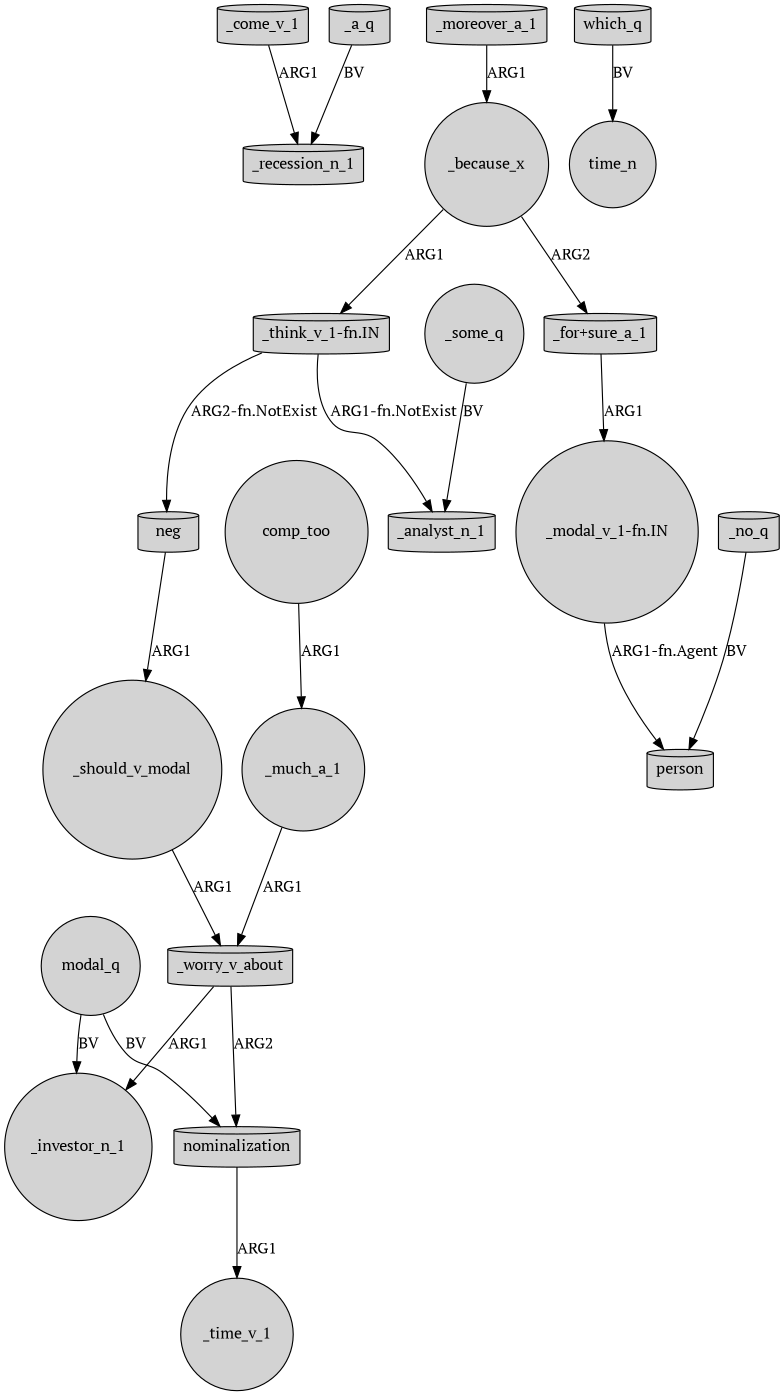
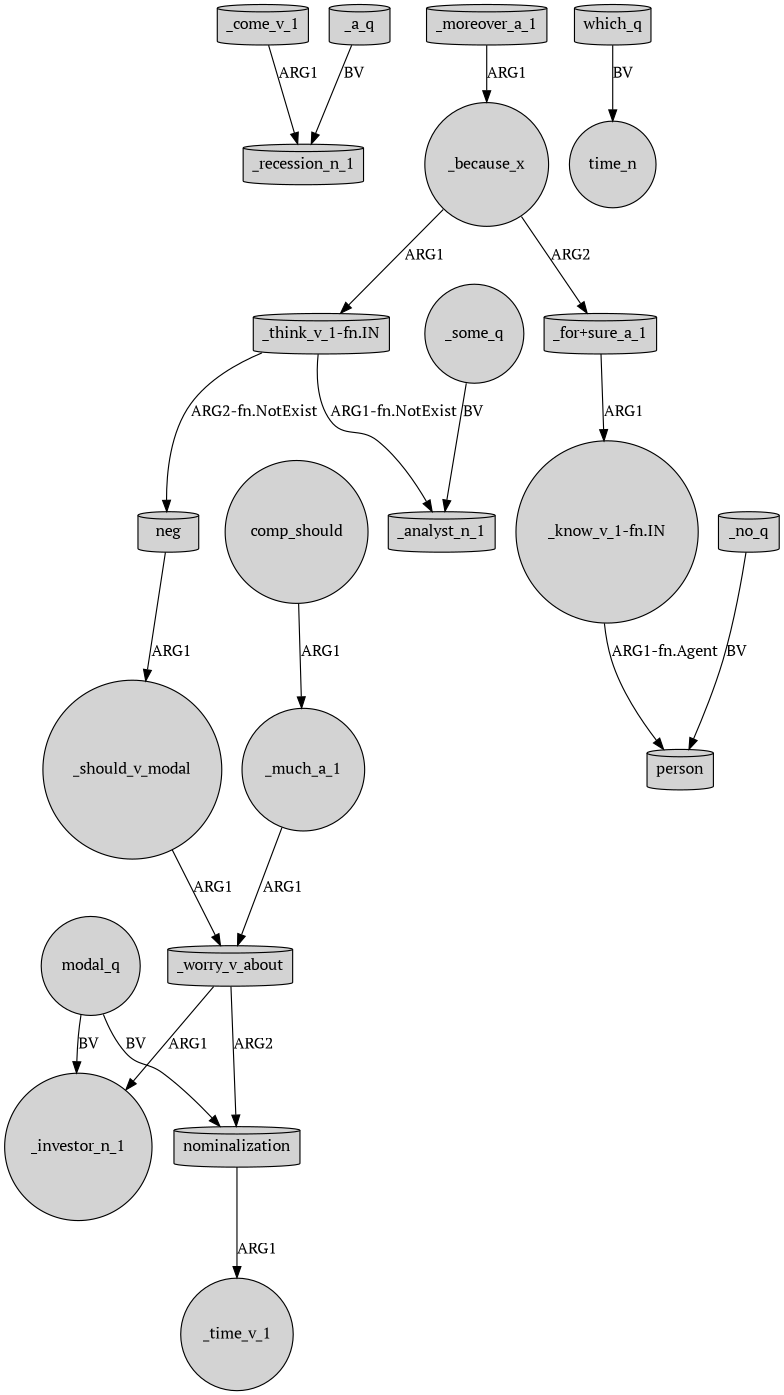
node "comp_too": label "comp_too" -> "comp_should"
node "_modal_v_1-fn.IN": label "_modal_v_1-fn.IN" -> "_know_v_1-fn.IN"
